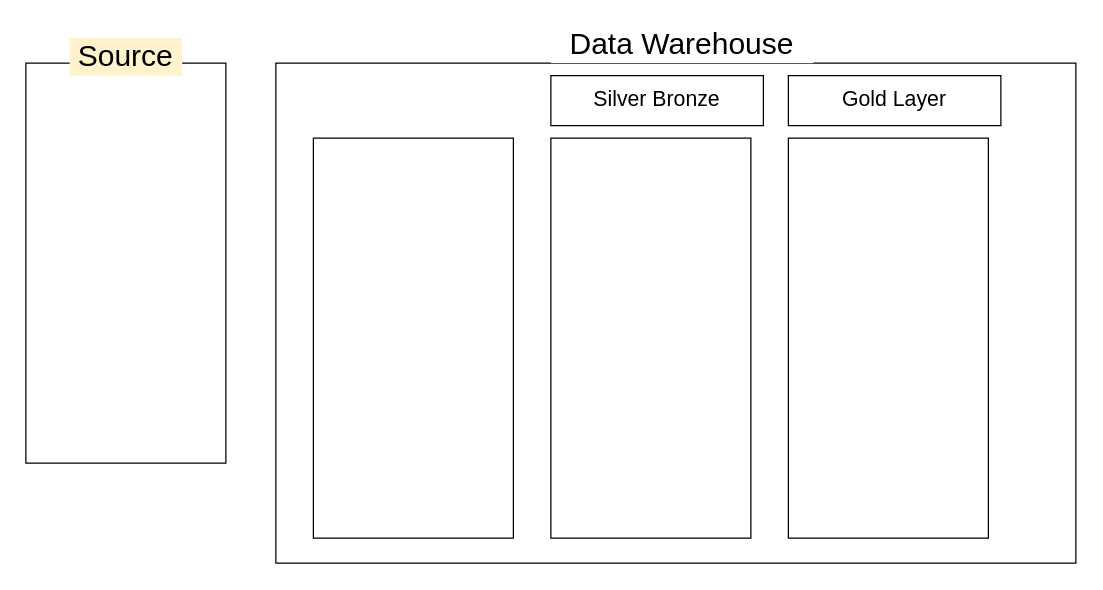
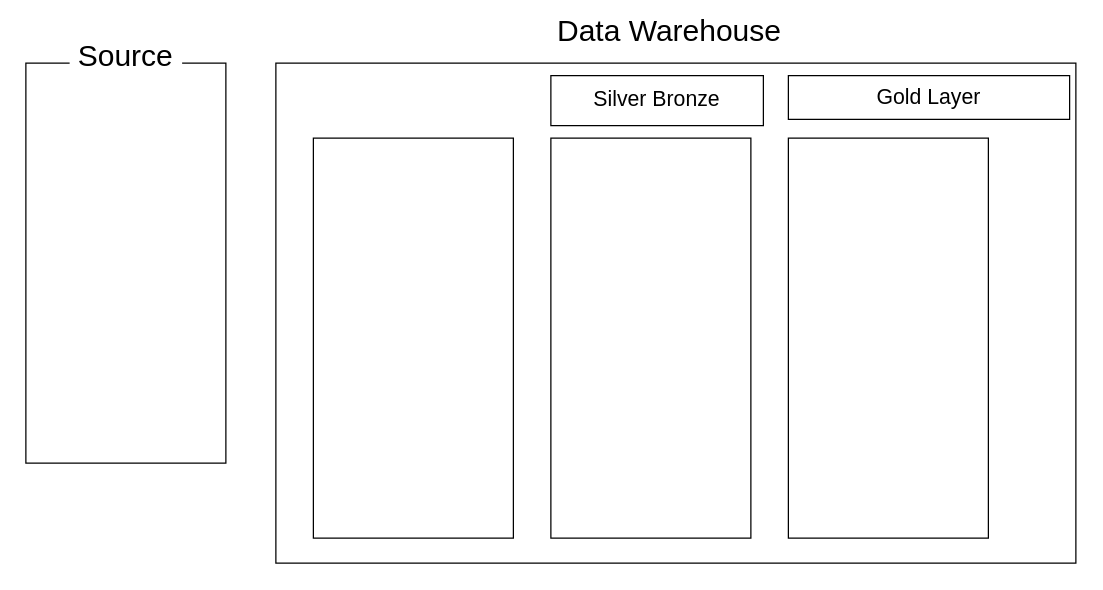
node "Data Warehouse": moved (682, 44) -> (669, 32)
node "Source": fillcolor #fff2cc -> #ffffff
node "Gold Layer": size 213x50 -> 281x44
